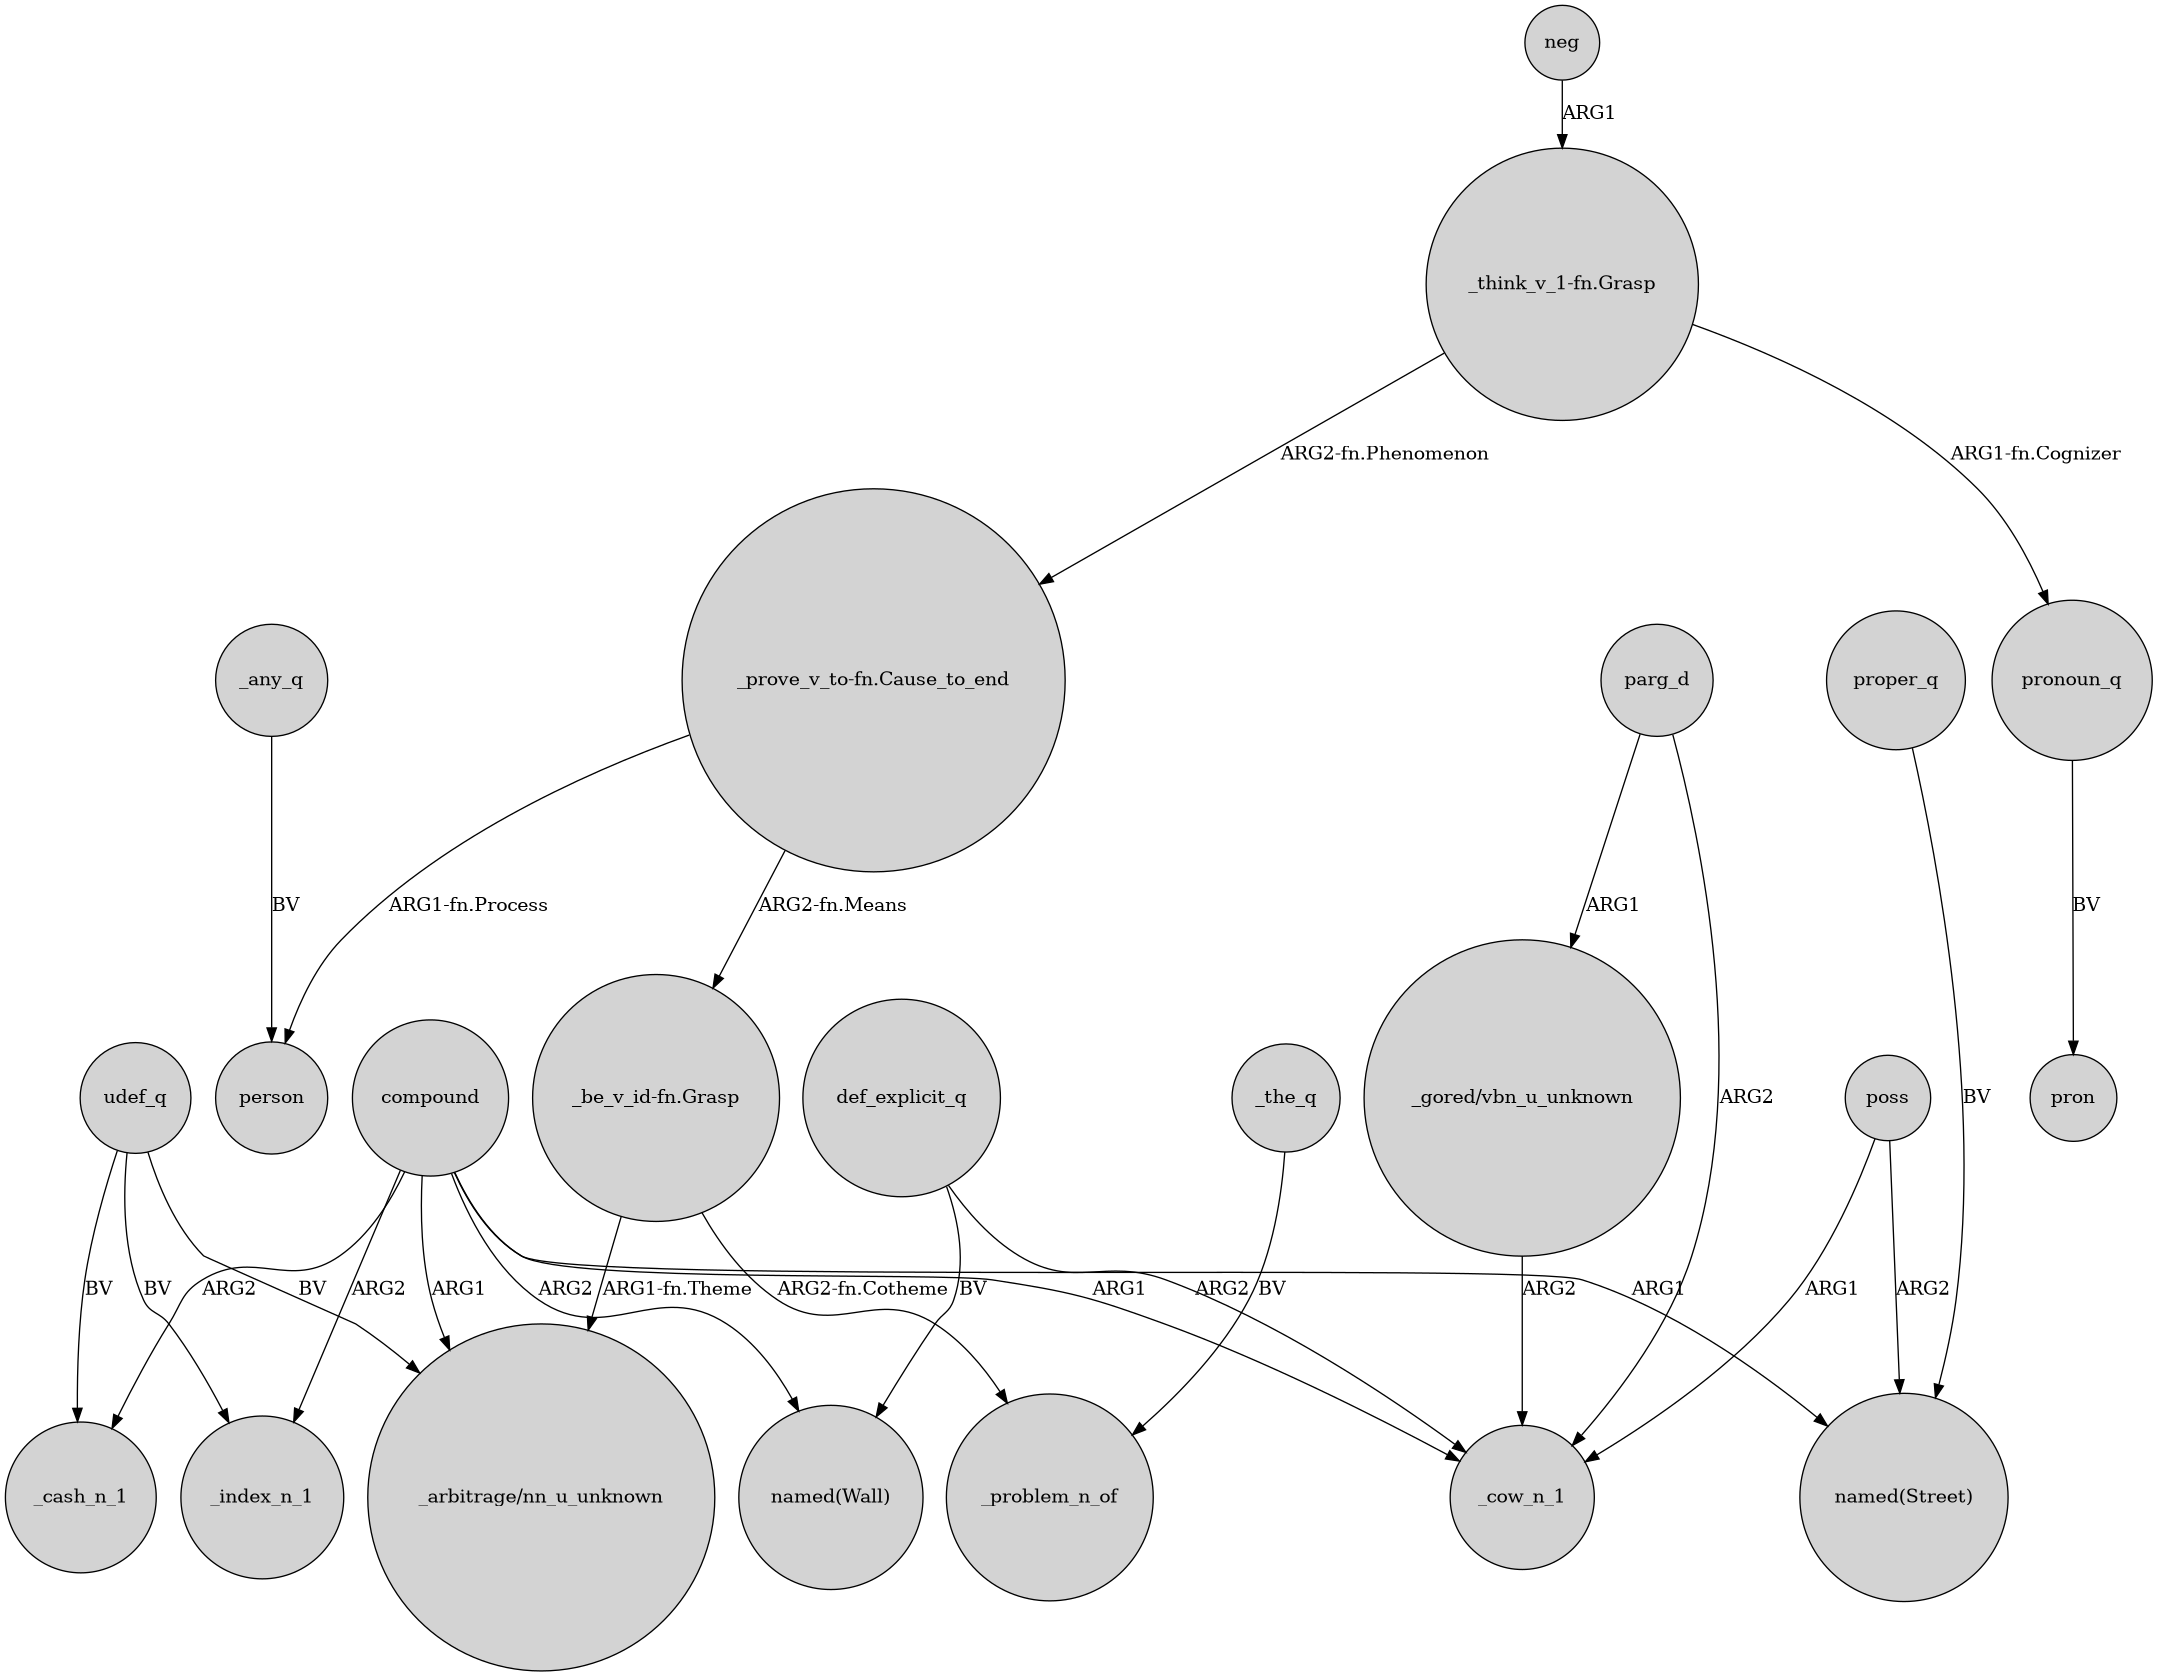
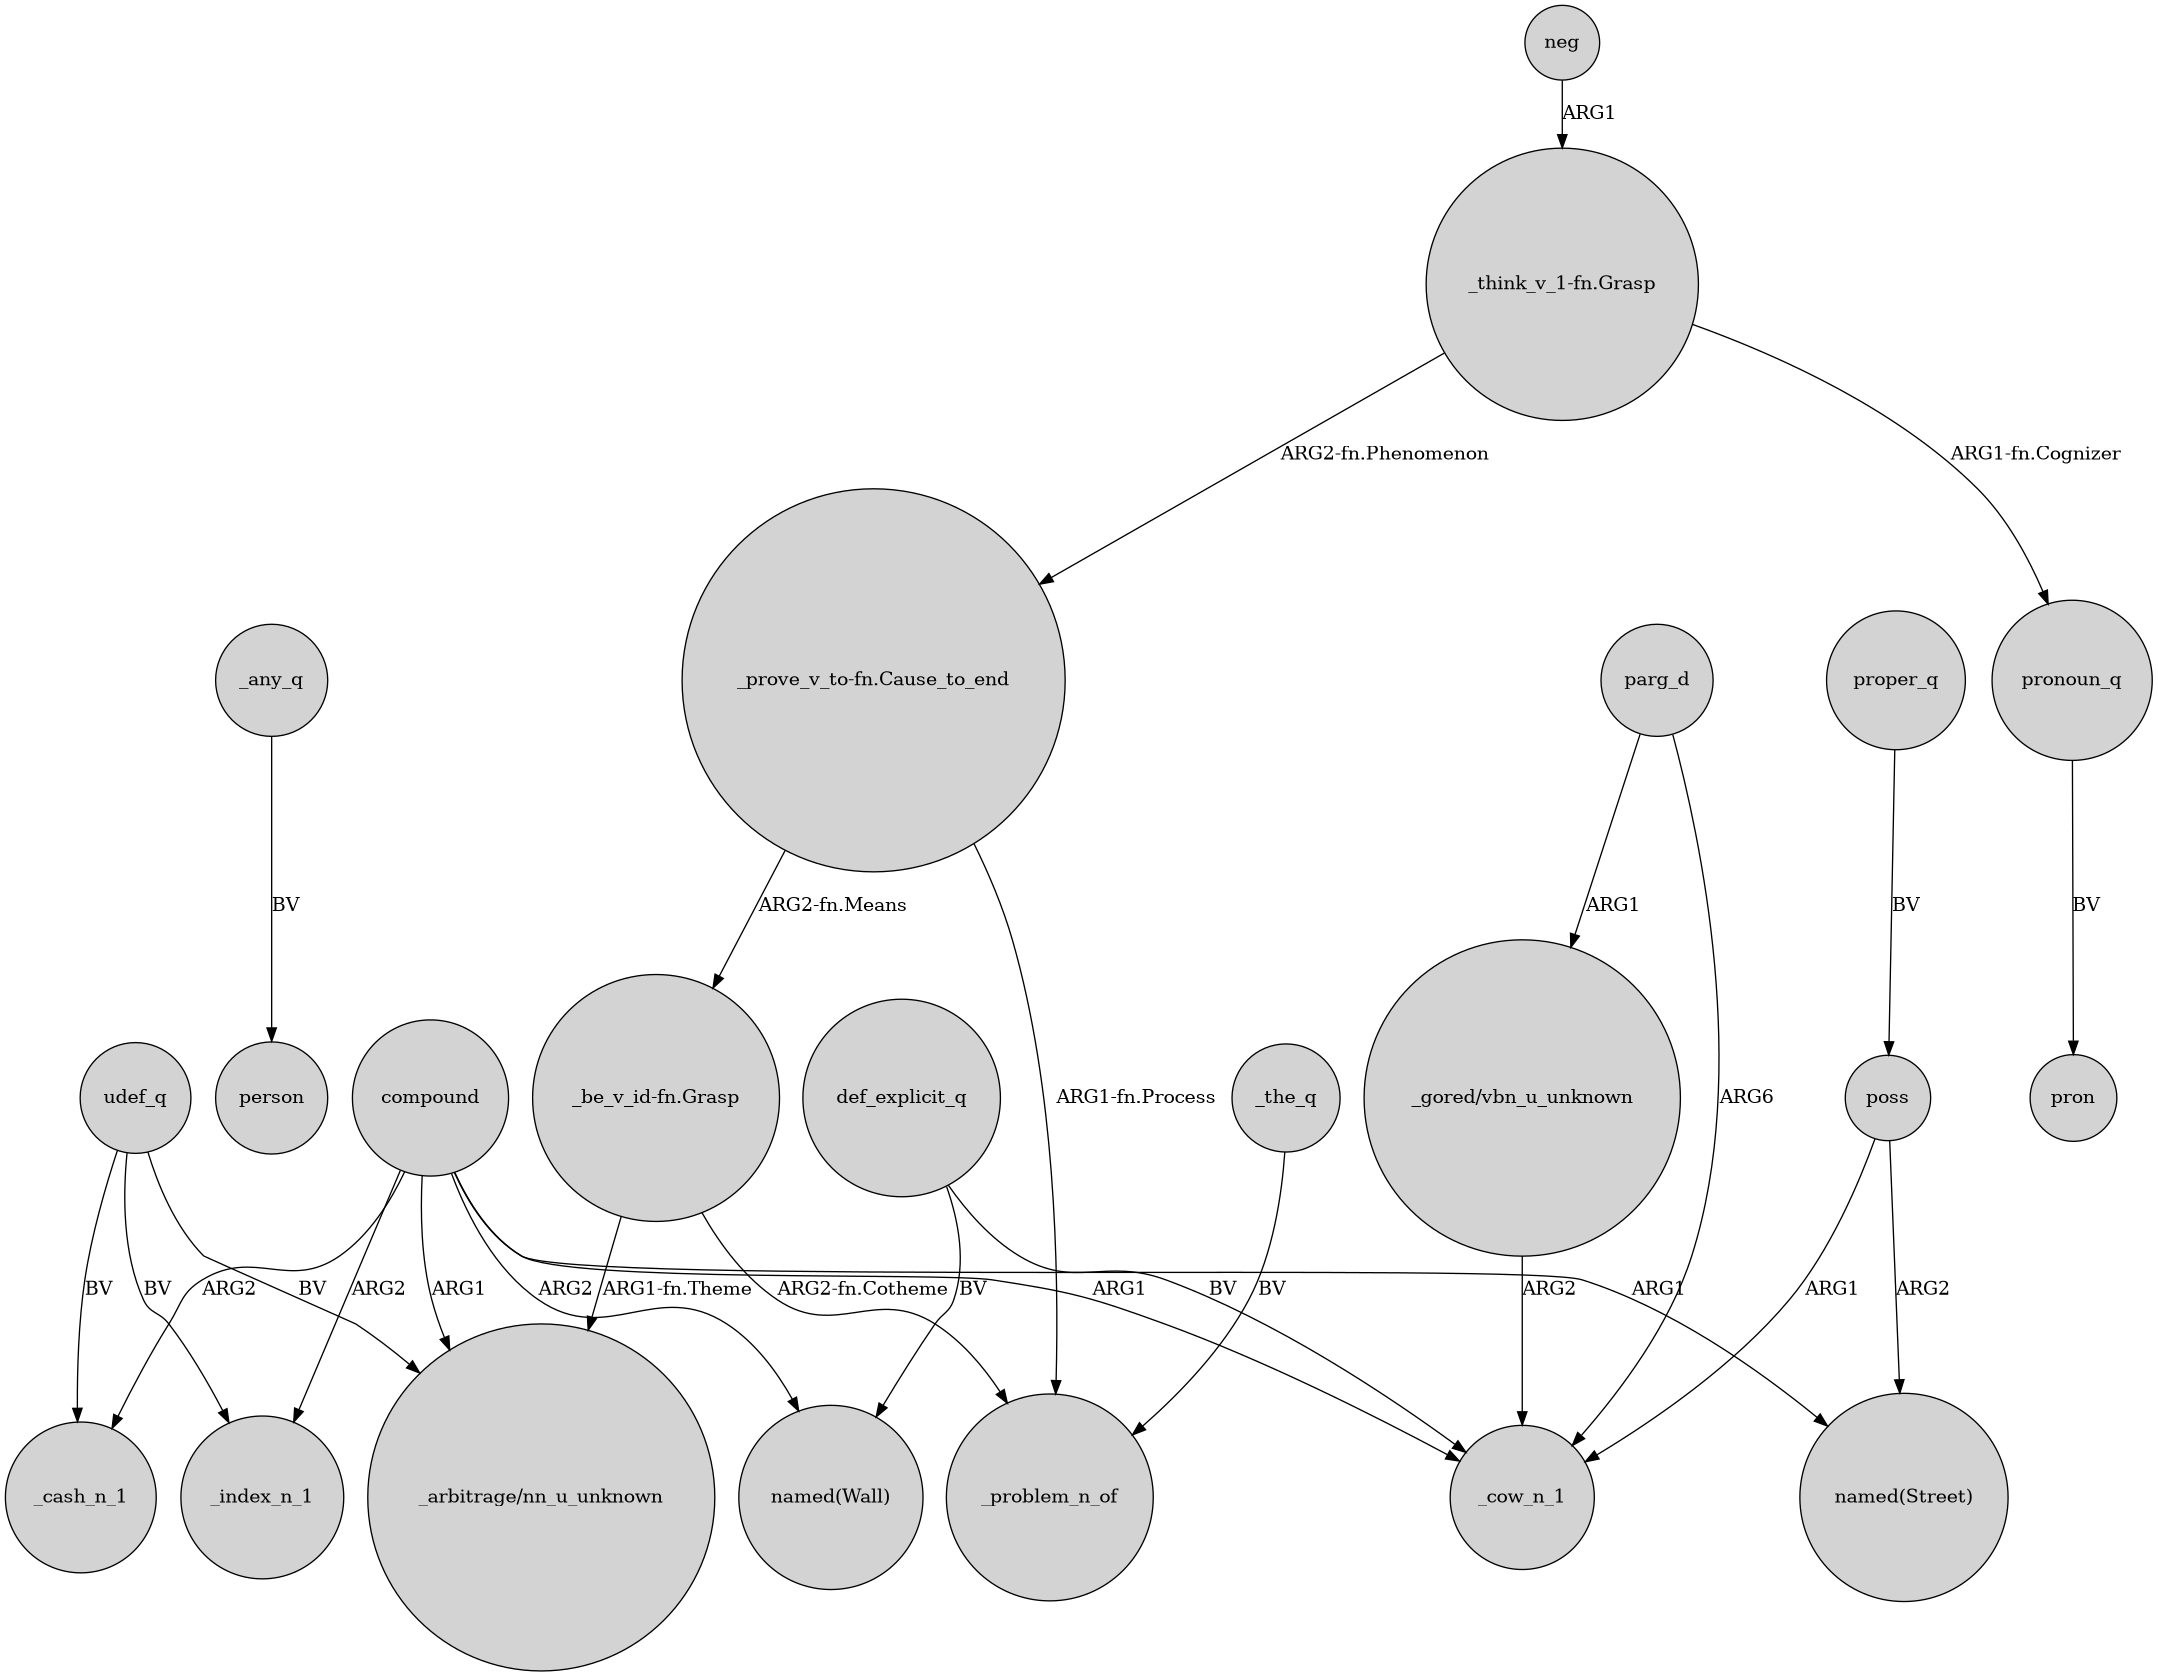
edge "_prove_v_to-fn.Cause_to_end" -> "person": now "_prove_v_to-fn.Cause_to_end" -> "_problem_n_of"
edge "proper_q" -> "named(Street)": now "proper_q" -> "poss"
edge "parg_d" -> "_cow_n_1": label "ARG2" -> "ARG6"
edge "def_explicit_q" -> "_cow_n_1": label "ARG2" -> "BV"
